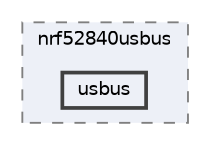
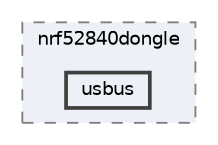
cluster "nrf52840usbus": label "nrf52840usbus" -> "nrf52840dongle"
